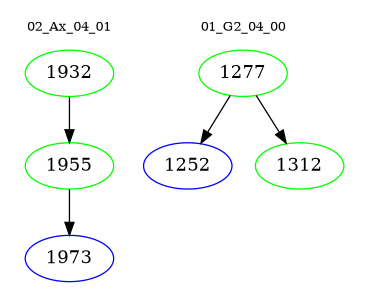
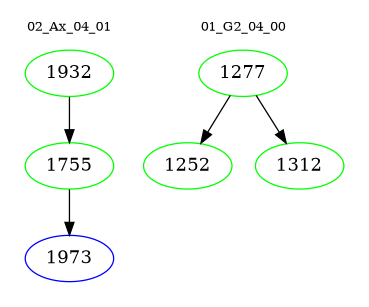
node "1955": label "1955" -> "1755"
node "1252": color blue -> green
